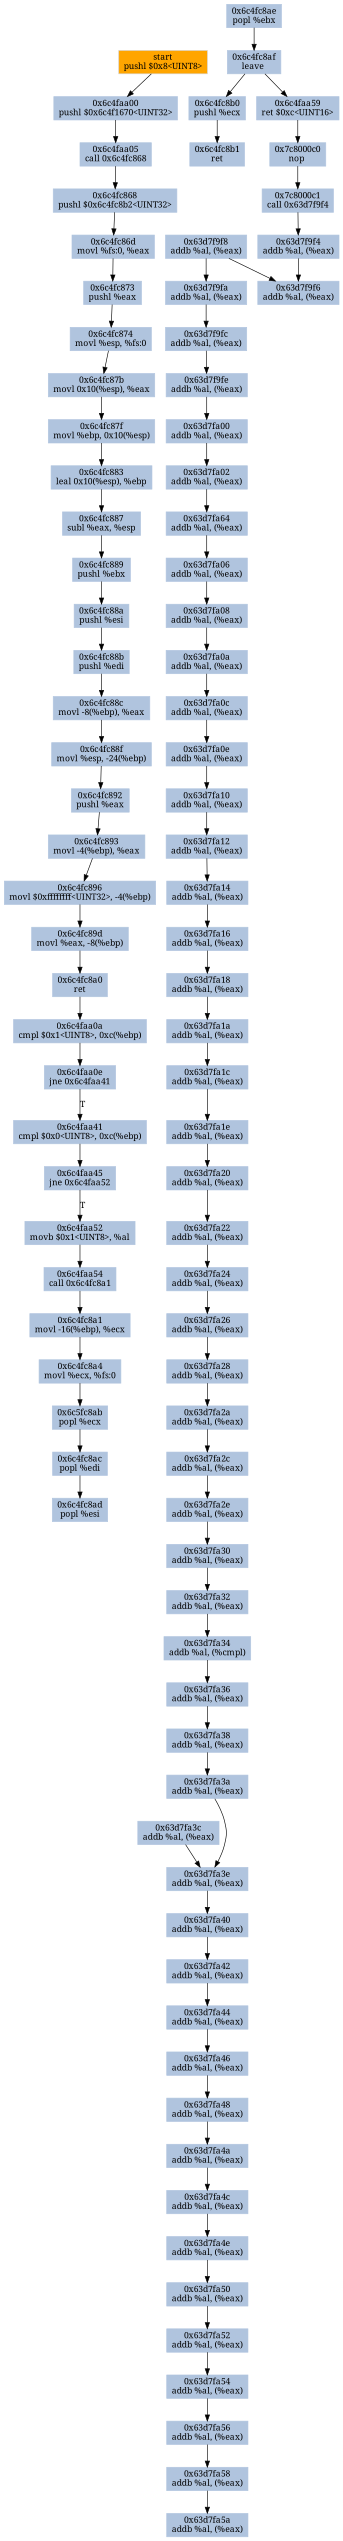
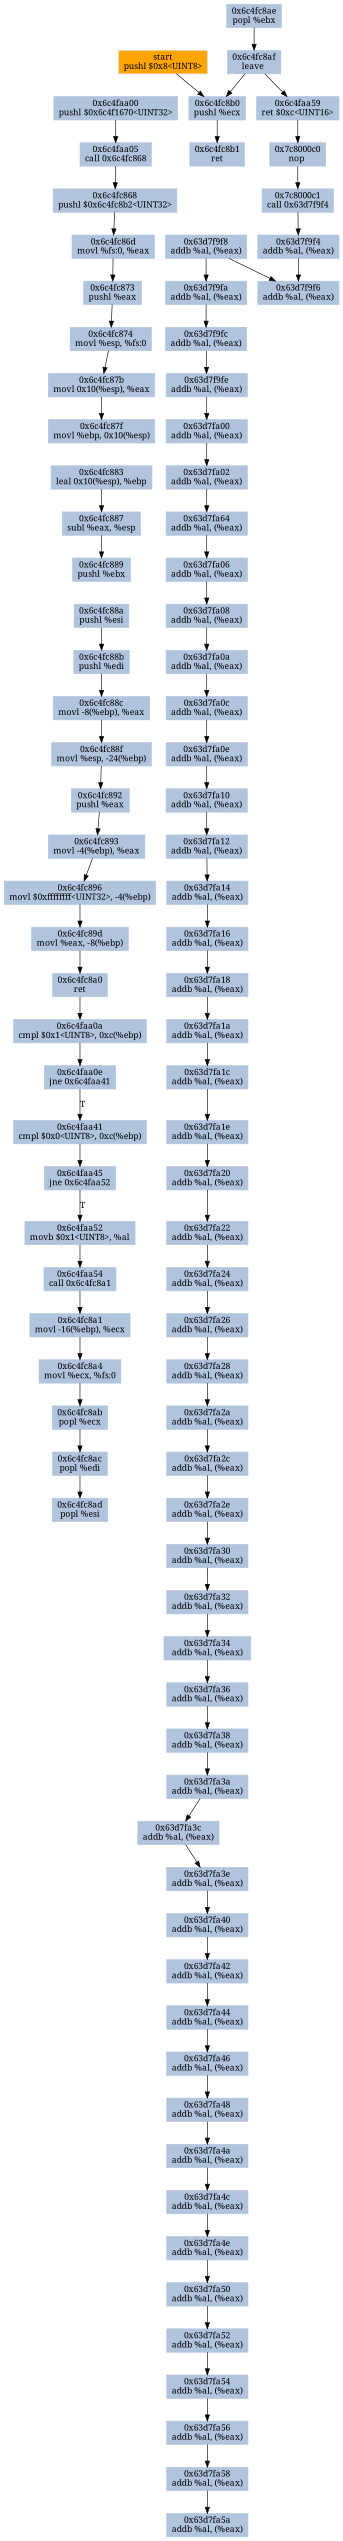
edge "start pushl $0x8<UINT8>" -> "0x6c4faa00 pushl $0x6c4f1670<UINT32>": now "start pushl $0x8<UINT8>" -> "0x6c4fc8b0 pushl %ecx"
edge "0x6c4fc87f movl %ebp, 0x10(%esp)" -> "0x6c4fc883 leal 0x10(%esp), %ebp": removed
edge "0x6c4fc889 pushl %ebx" -> "0x6c4fc88a pushl %esi": removed
node "0x6c5fc8ab popl %ecx": label "0x6c5fc8ab popl %ecx" -> "0x6c4fc8ab popl %ecx"
node "0x63d7fa34 addb %al, (%cmpl)": label "0x63d7fa34 addb %al, (%cmpl)" -> "0x63d7fa34 addb %al, (%eax)"
edge "0x63d7fa3a addb %al, (%eax)" -> "0x63d7fa3e addb %al, (%eax)": now "0x63d7fa3a addb %al, (%eax)" -> "0x63d7fa3c addb %al, (%eax)"
